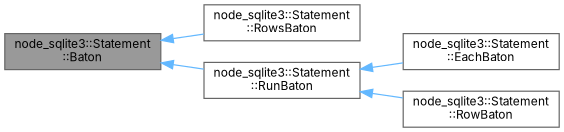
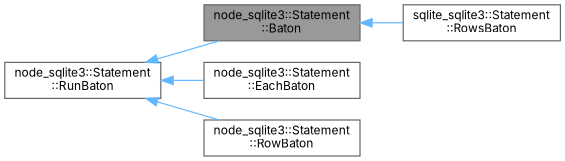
node "node_sqlite3::Statement ::RowsBaton": label "node_sqlite3::Statement ::RowsBaton" -> "sqlite_sqlite3::Statement ::RowsBaton"
edge "node_sqlite3::Statement ::RunBaton" -> "node_sqlite3::Statement ::Baton": reversed
